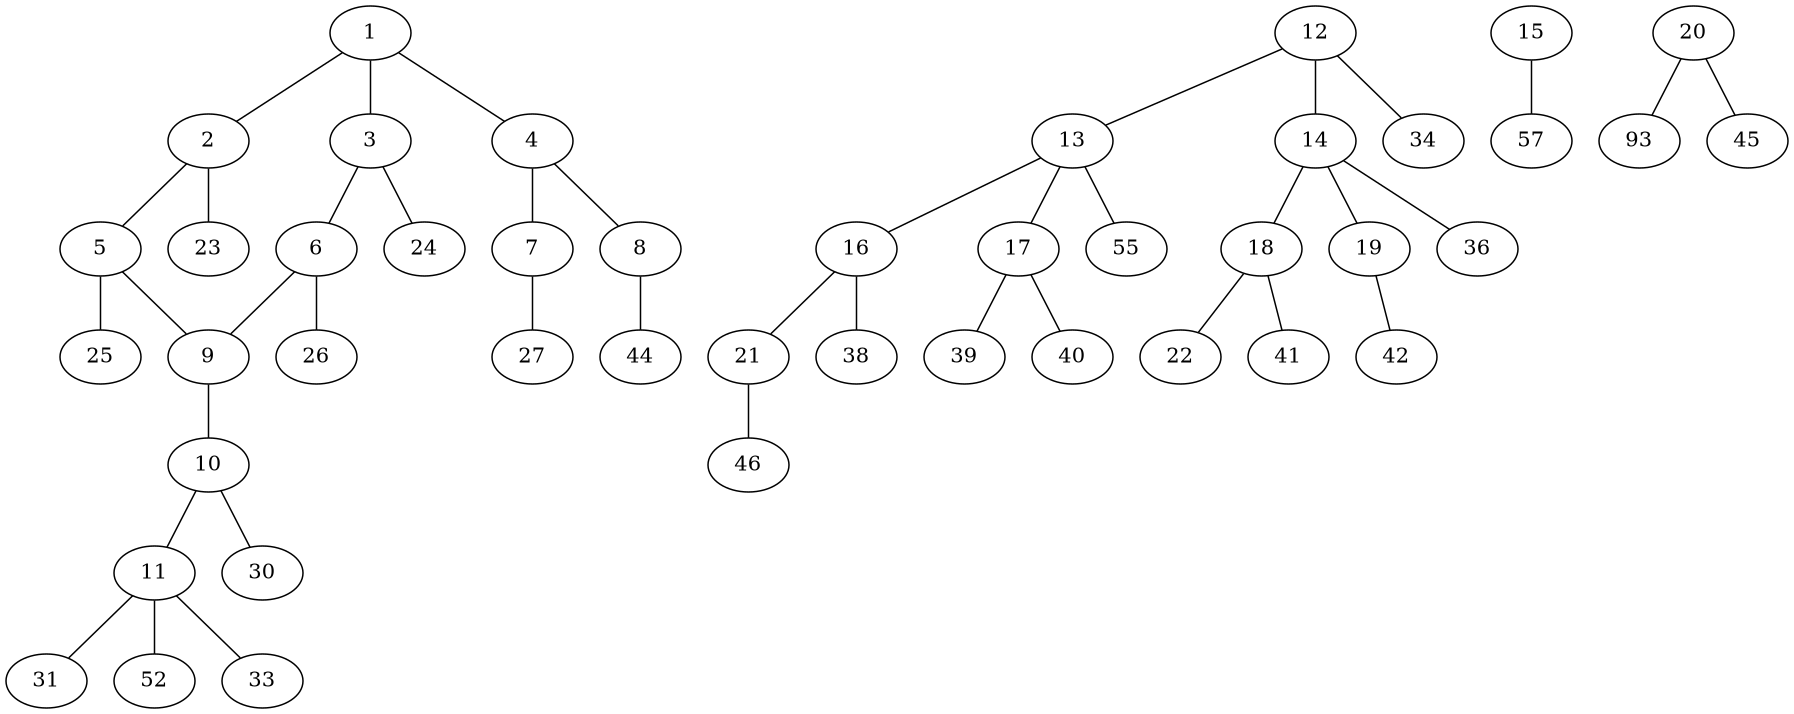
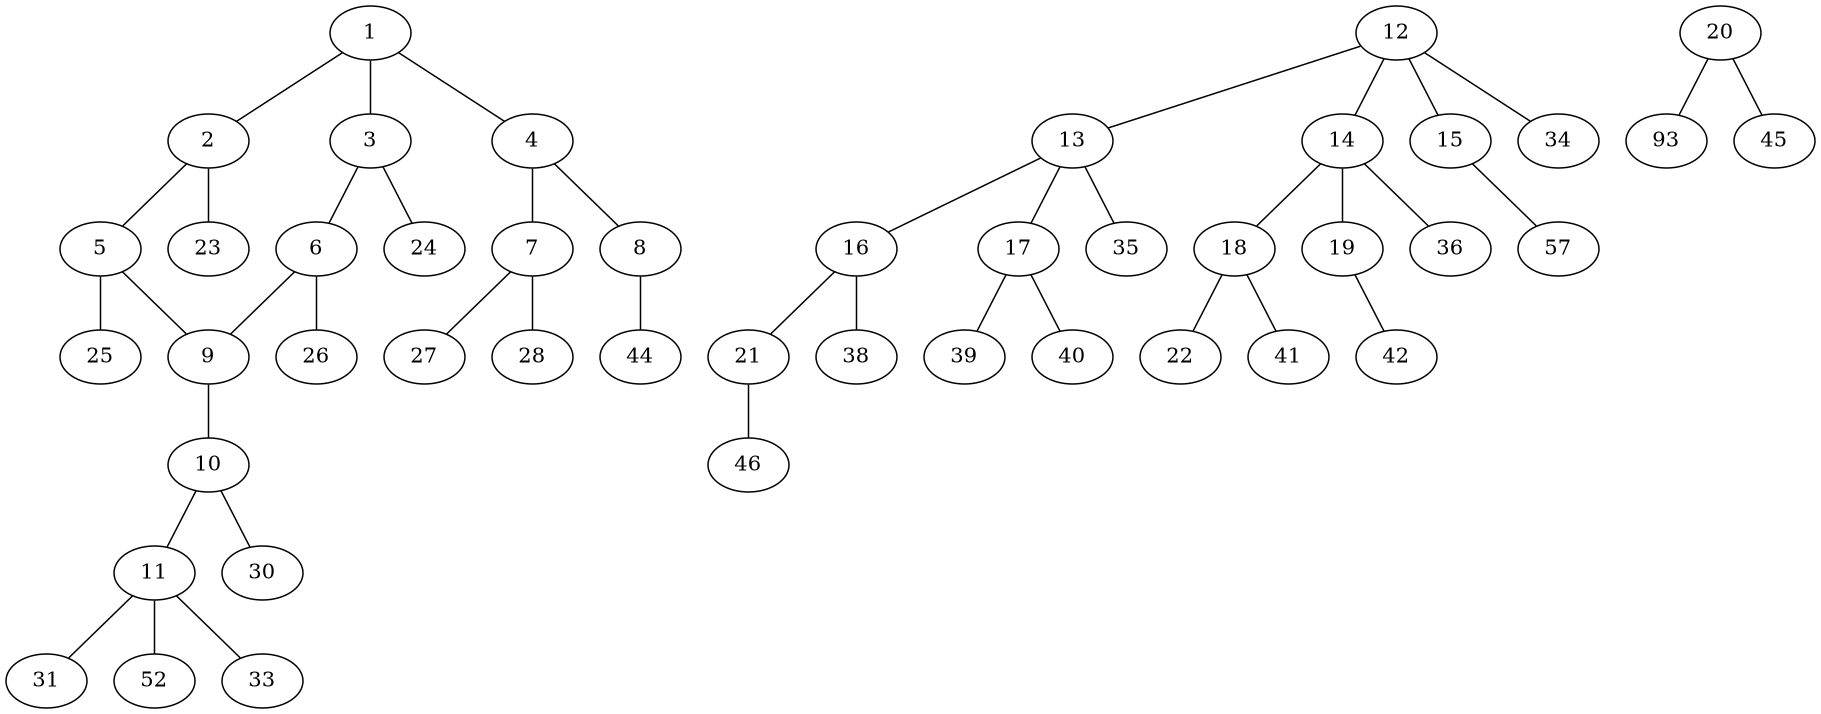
edge "12" -- "15": added
node "55": label "55" -> "35"
node "28": added
